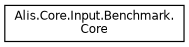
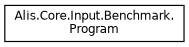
node "Alis.Core.Input.Benchmark. Core": label "Alis.Core.Input.Benchmark. Core" -> "Alis.Core.Input.Benchmark. Program"
